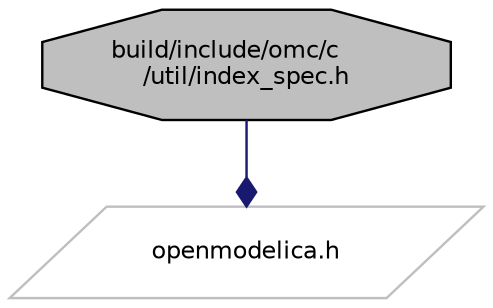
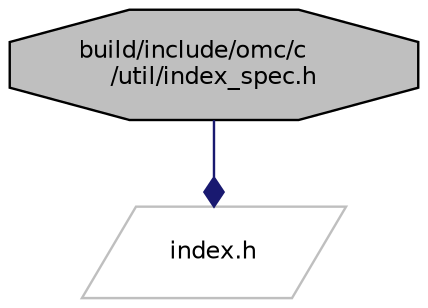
node "openmodelica.h": label "openmodelica.h" -> "index.h"
